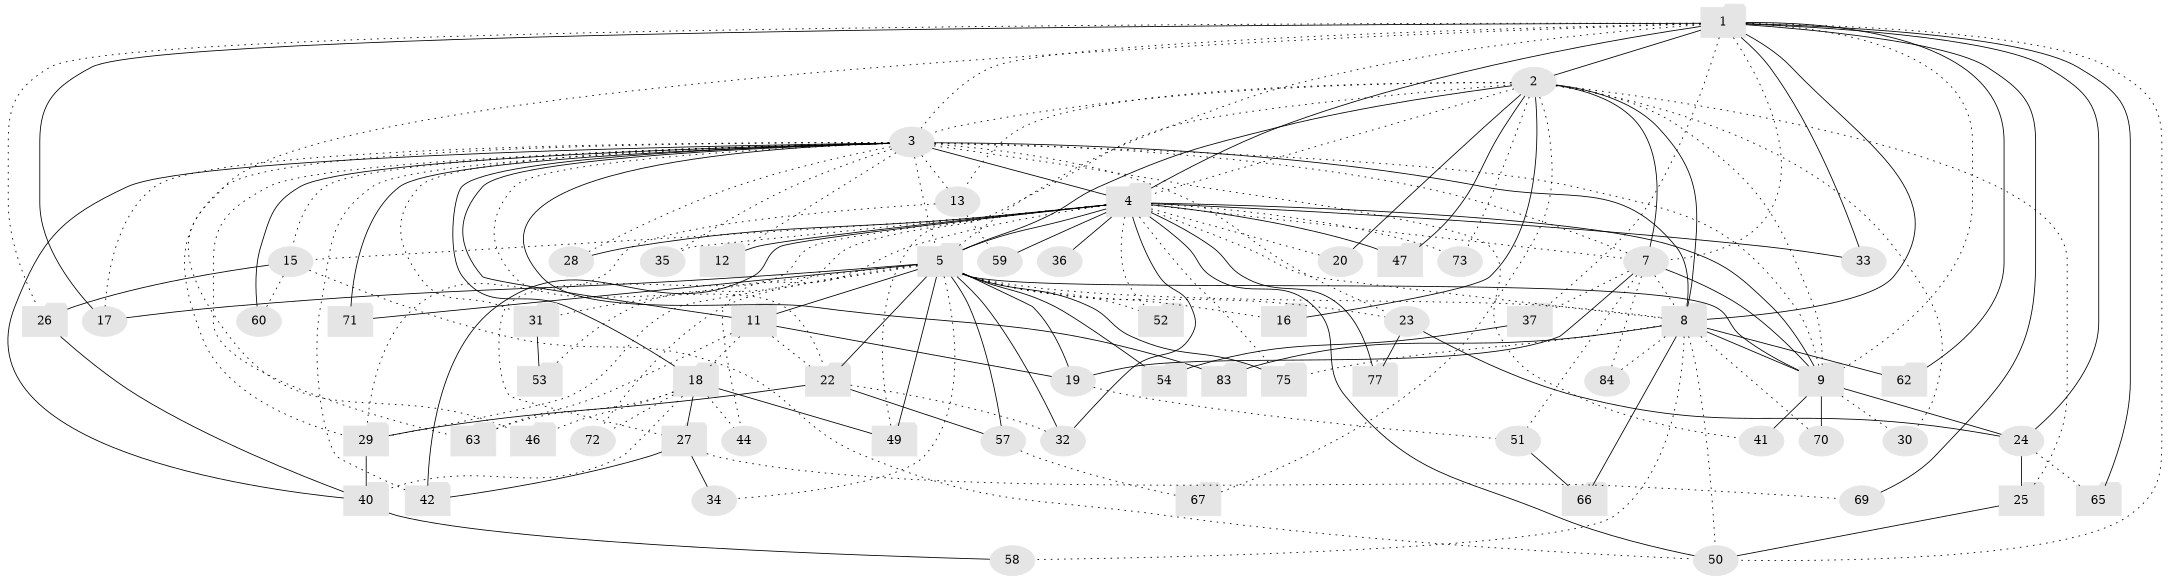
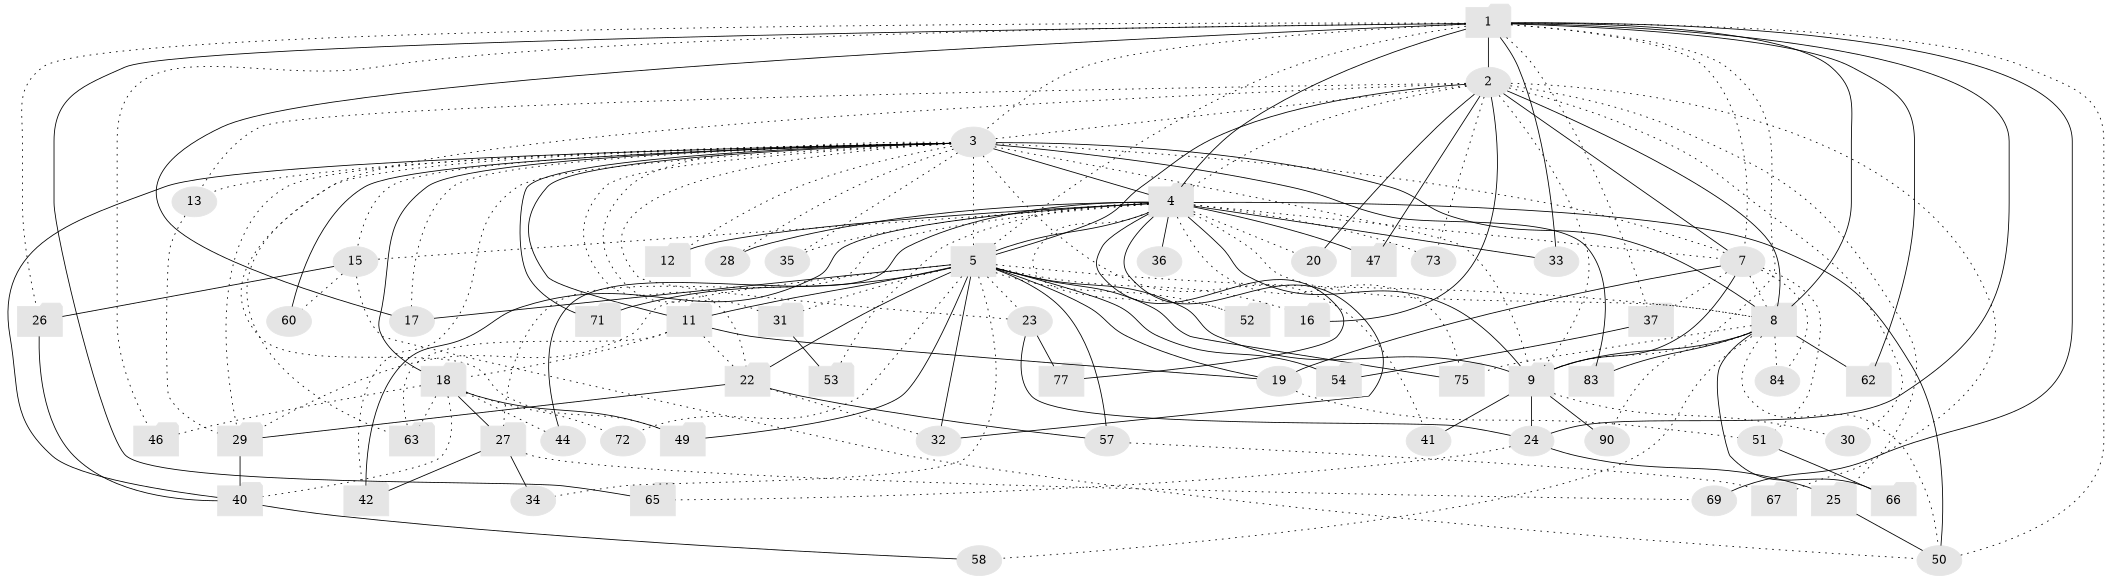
edge "4" -- "44": style dotted -> solid
node "59": removed
node "70": label "70" -> "90"
